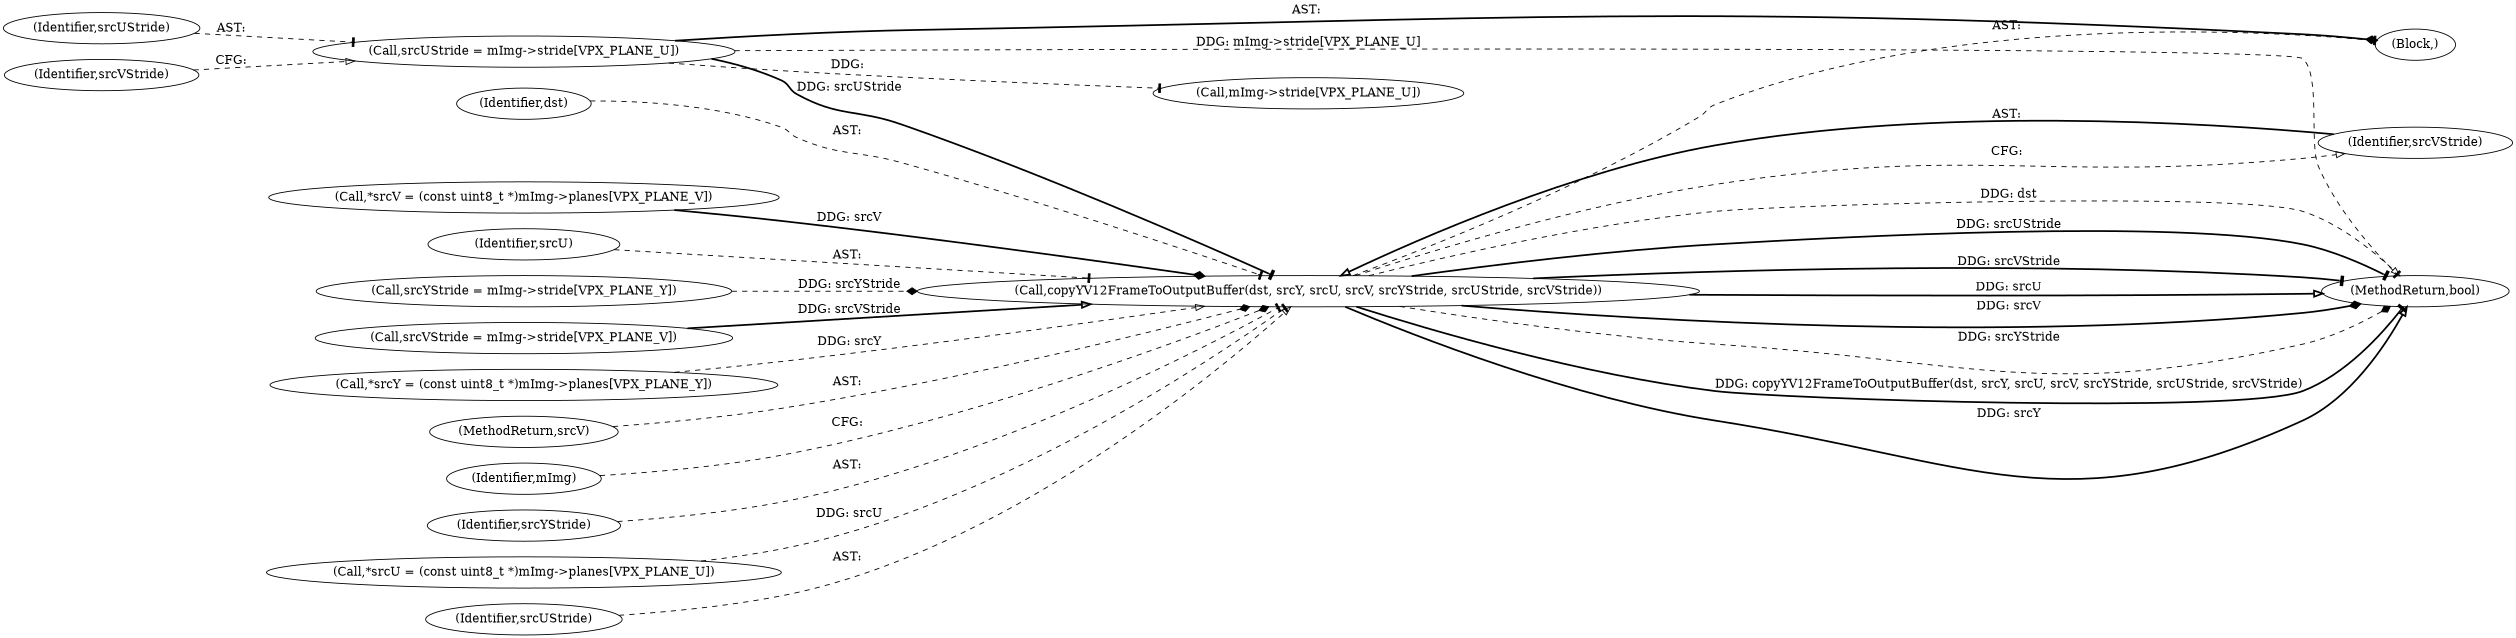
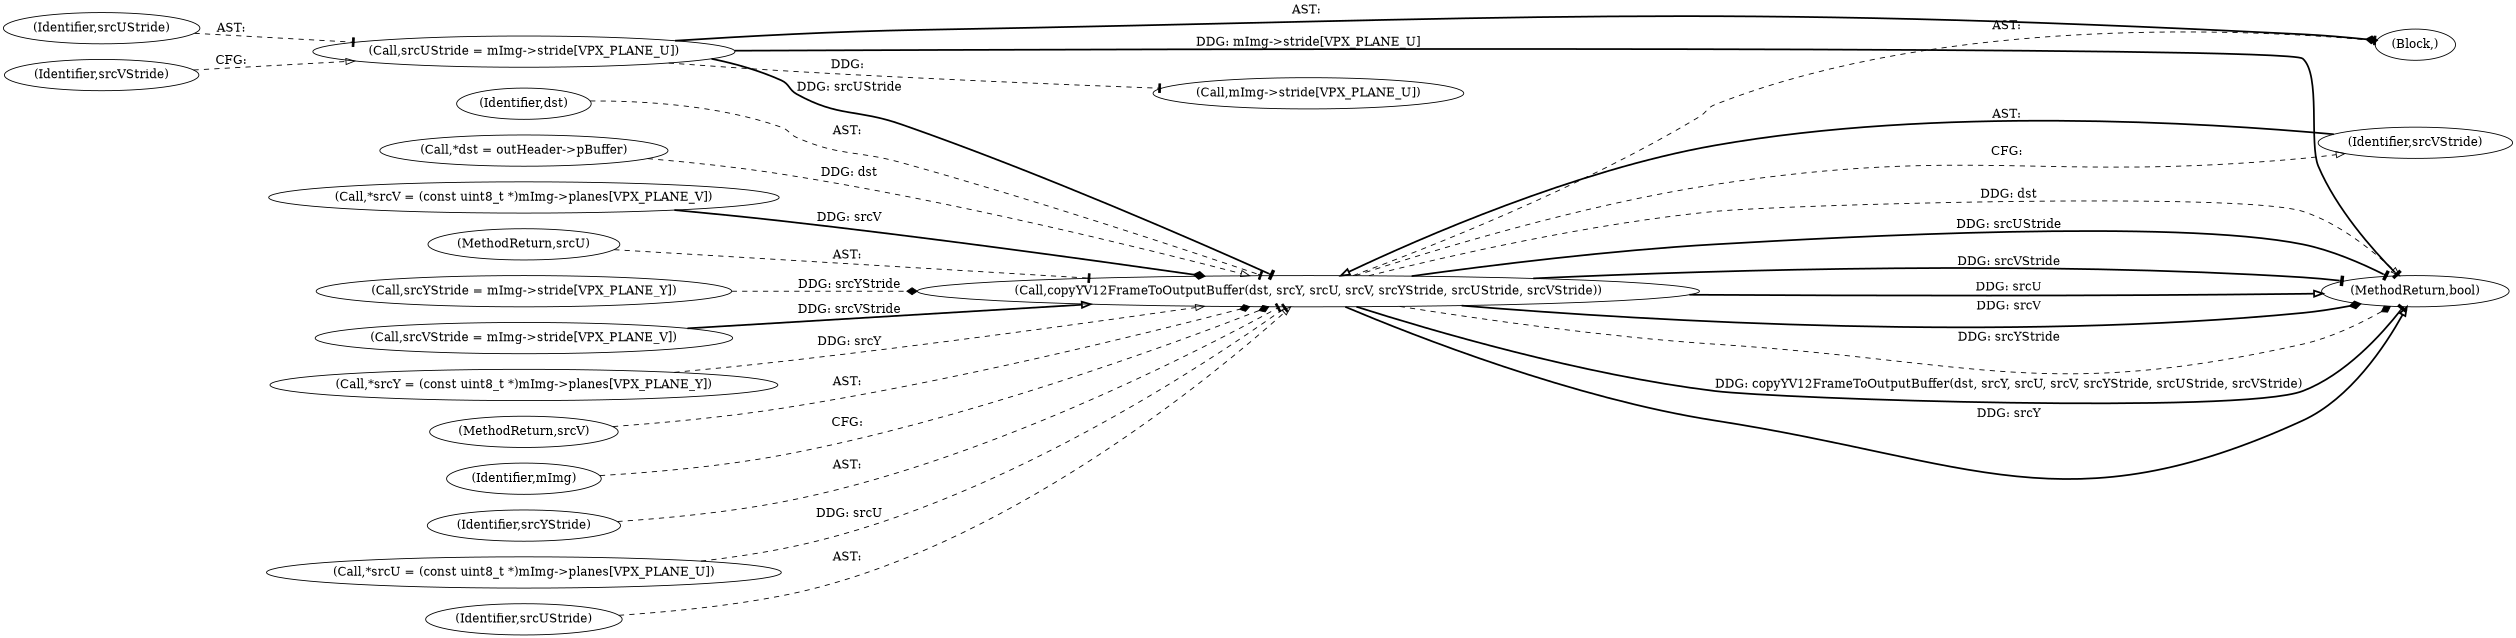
edge "(Call,srcUStride = mImg->stride[VPX_PLANE_U])" -> "(MethodReturn,bool)": style dashed -> bold
node "(Call,*dst = outHeader->pBuffer)": added
node "(Identifier,srcU)": label "(Identifier,srcU)" -> "(MethodReturn,srcU)"
